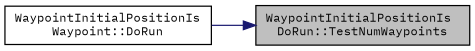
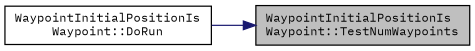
node "WaypointInitialPositionIs DoRun::TestNumWaypoints": label "WaypointInitialPositionIs DoRun::TestNumWaypoints" -> "WaypointInitialPositionIs Waypoint::TestNumWaypoints"
